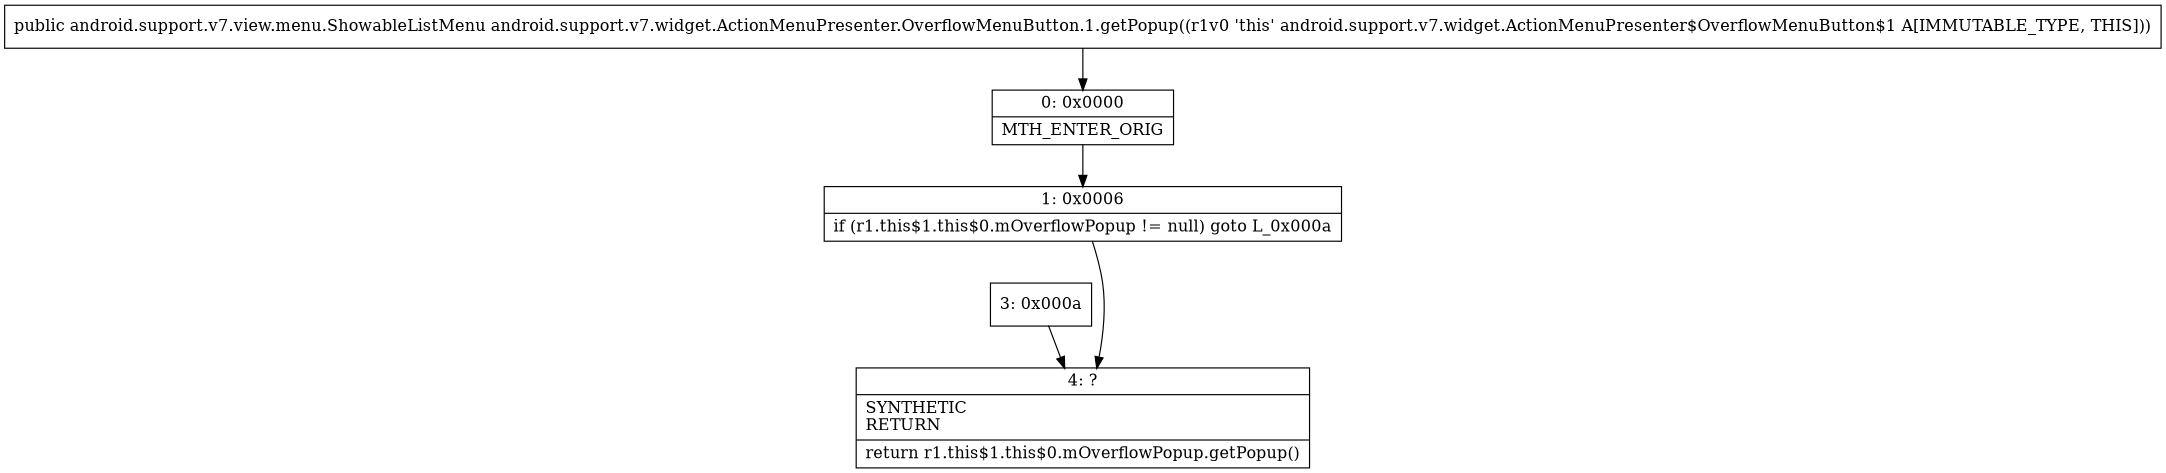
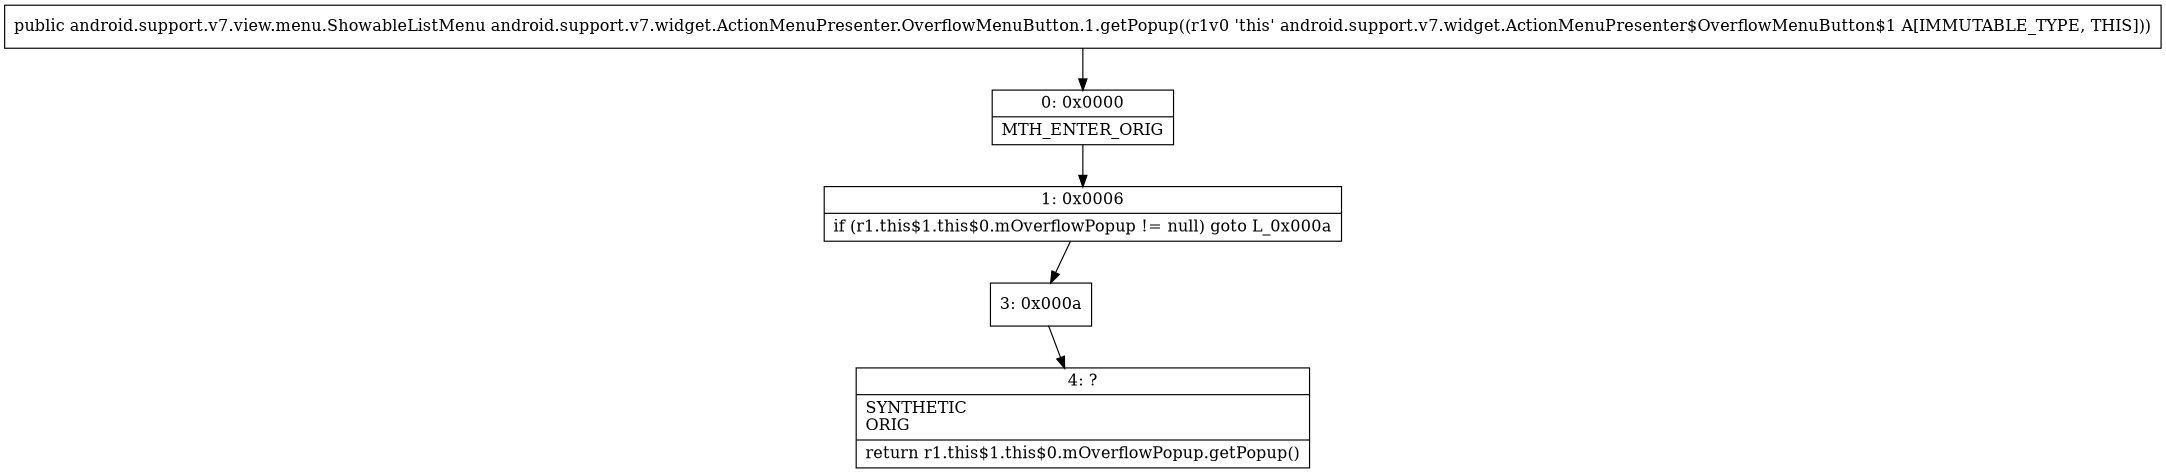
edge "1: 0x0006" -> "4: ?": now "1: 0x0006" -> "3: 0x000a"
node "4: ?": text "RETURN" -> "ORIG"
